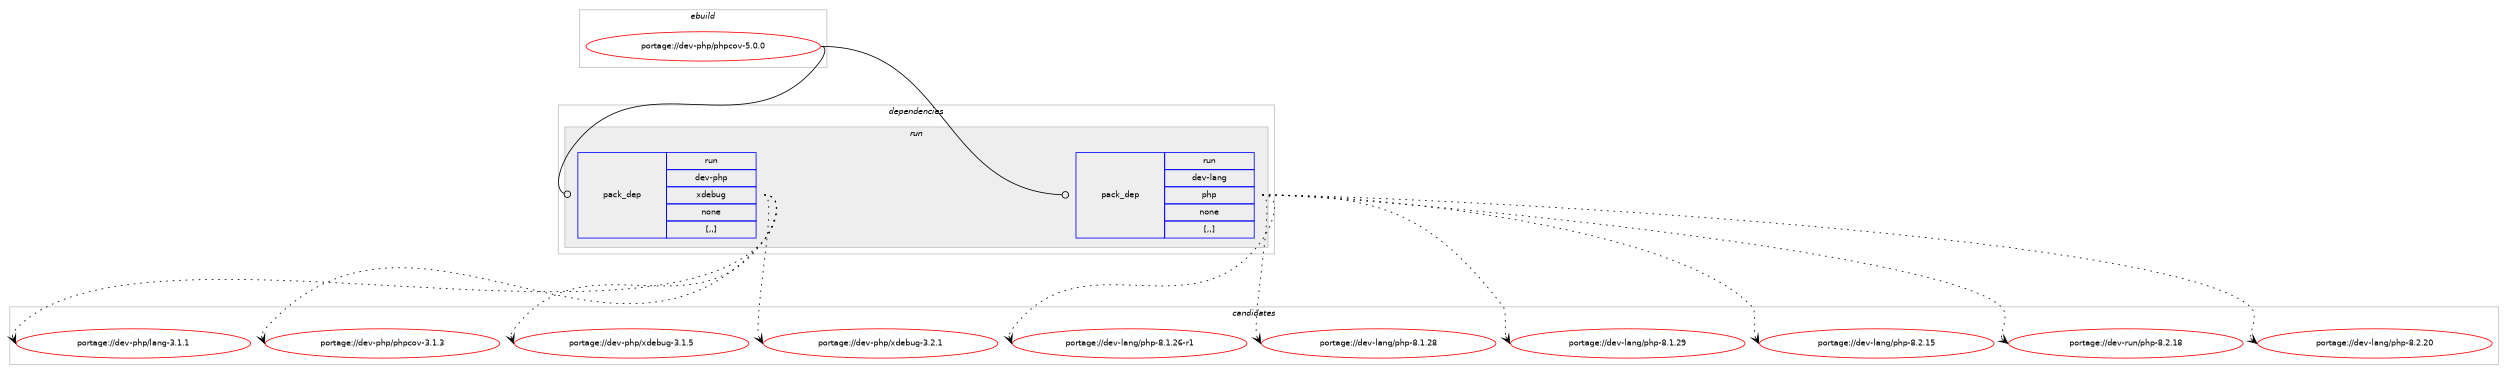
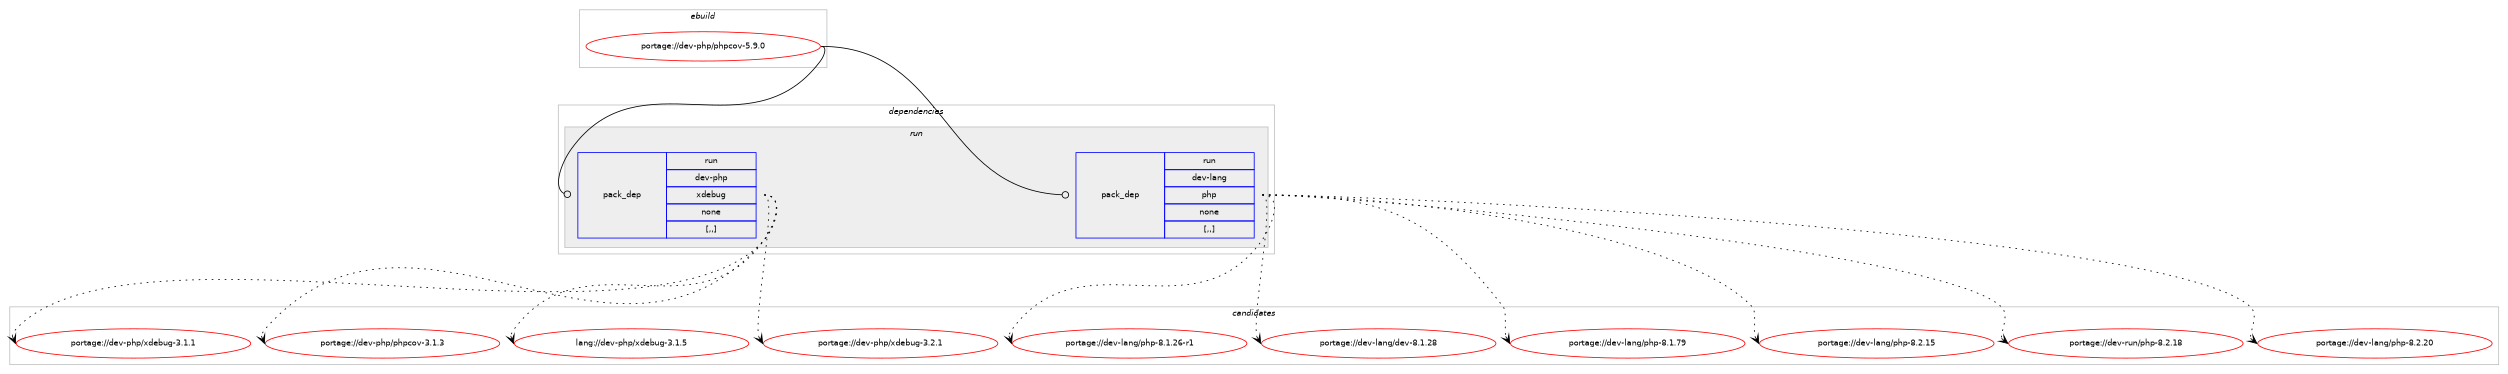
node "portage://dev-php/phpcov-5.0.0": label "portage://dev-php/phpcov-5.0.0" -> "portage://dev-php/phpcov-5.9.0"
node "portage://dev-php/lang-3.1.1": label "portage://dev-php/lang-3.1.1" -> "portage://dev-php/xdebug-3.1.1"
node "portage://dev-php/xdebug-3.1.5": label "portage://dev-php/xdebug-3.1.5" -> "lang://dev-php/xdebug-3.1.5"
node "portage://dev-lang/php-8.1.28": label "portage://dev-lang/php-8.1.28" -> "portage://dev-lang/dev-8.1.28"
node "portage://dev-lang/php-8.1.29": label "portage://dev-lang/php-8.1.29" -> "portage://dev-lang/php-8.1.79"
